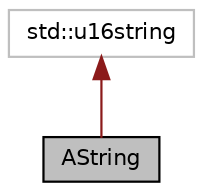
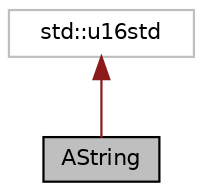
node "std::u16string": label "std::u16string" -> "std::u16std"
